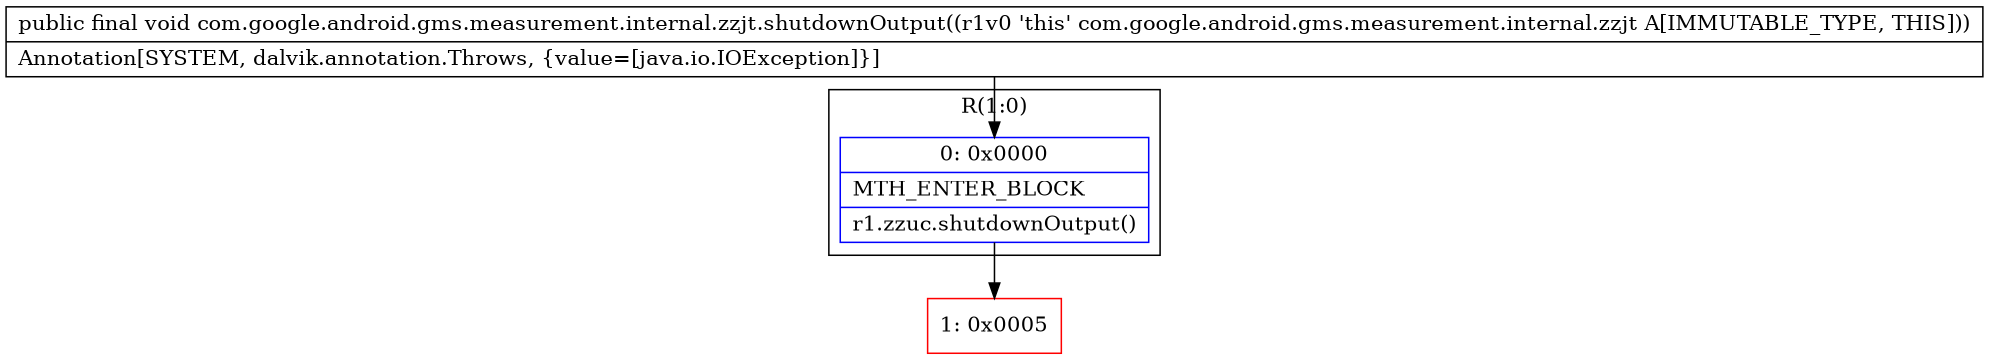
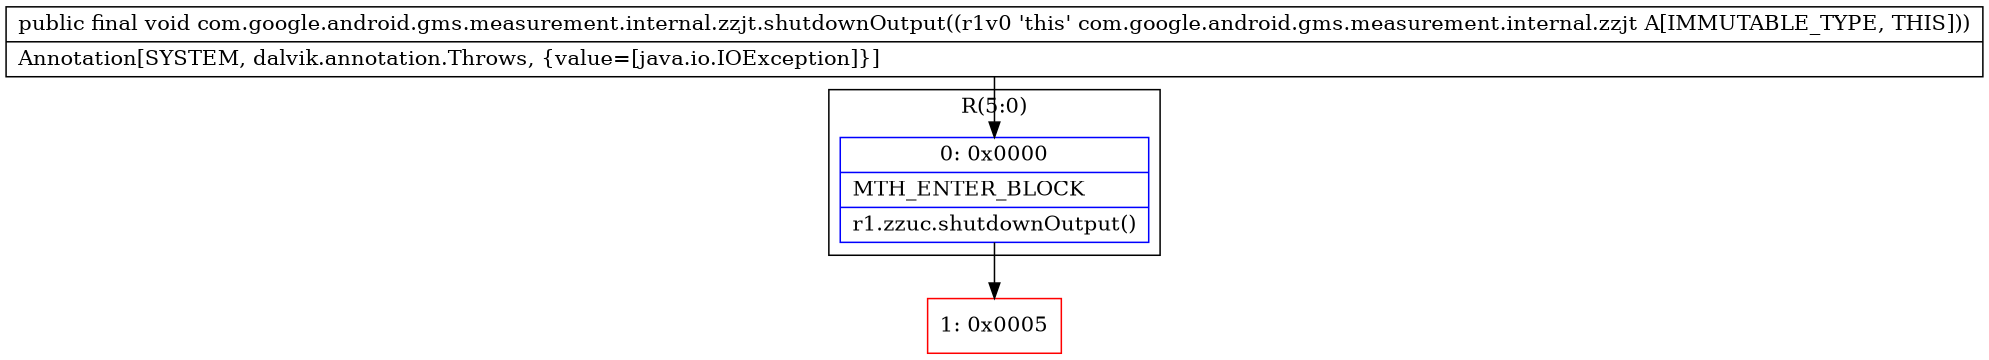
cluster "R(1:0)": label "R(1:0)" -> "R(5:0)"
